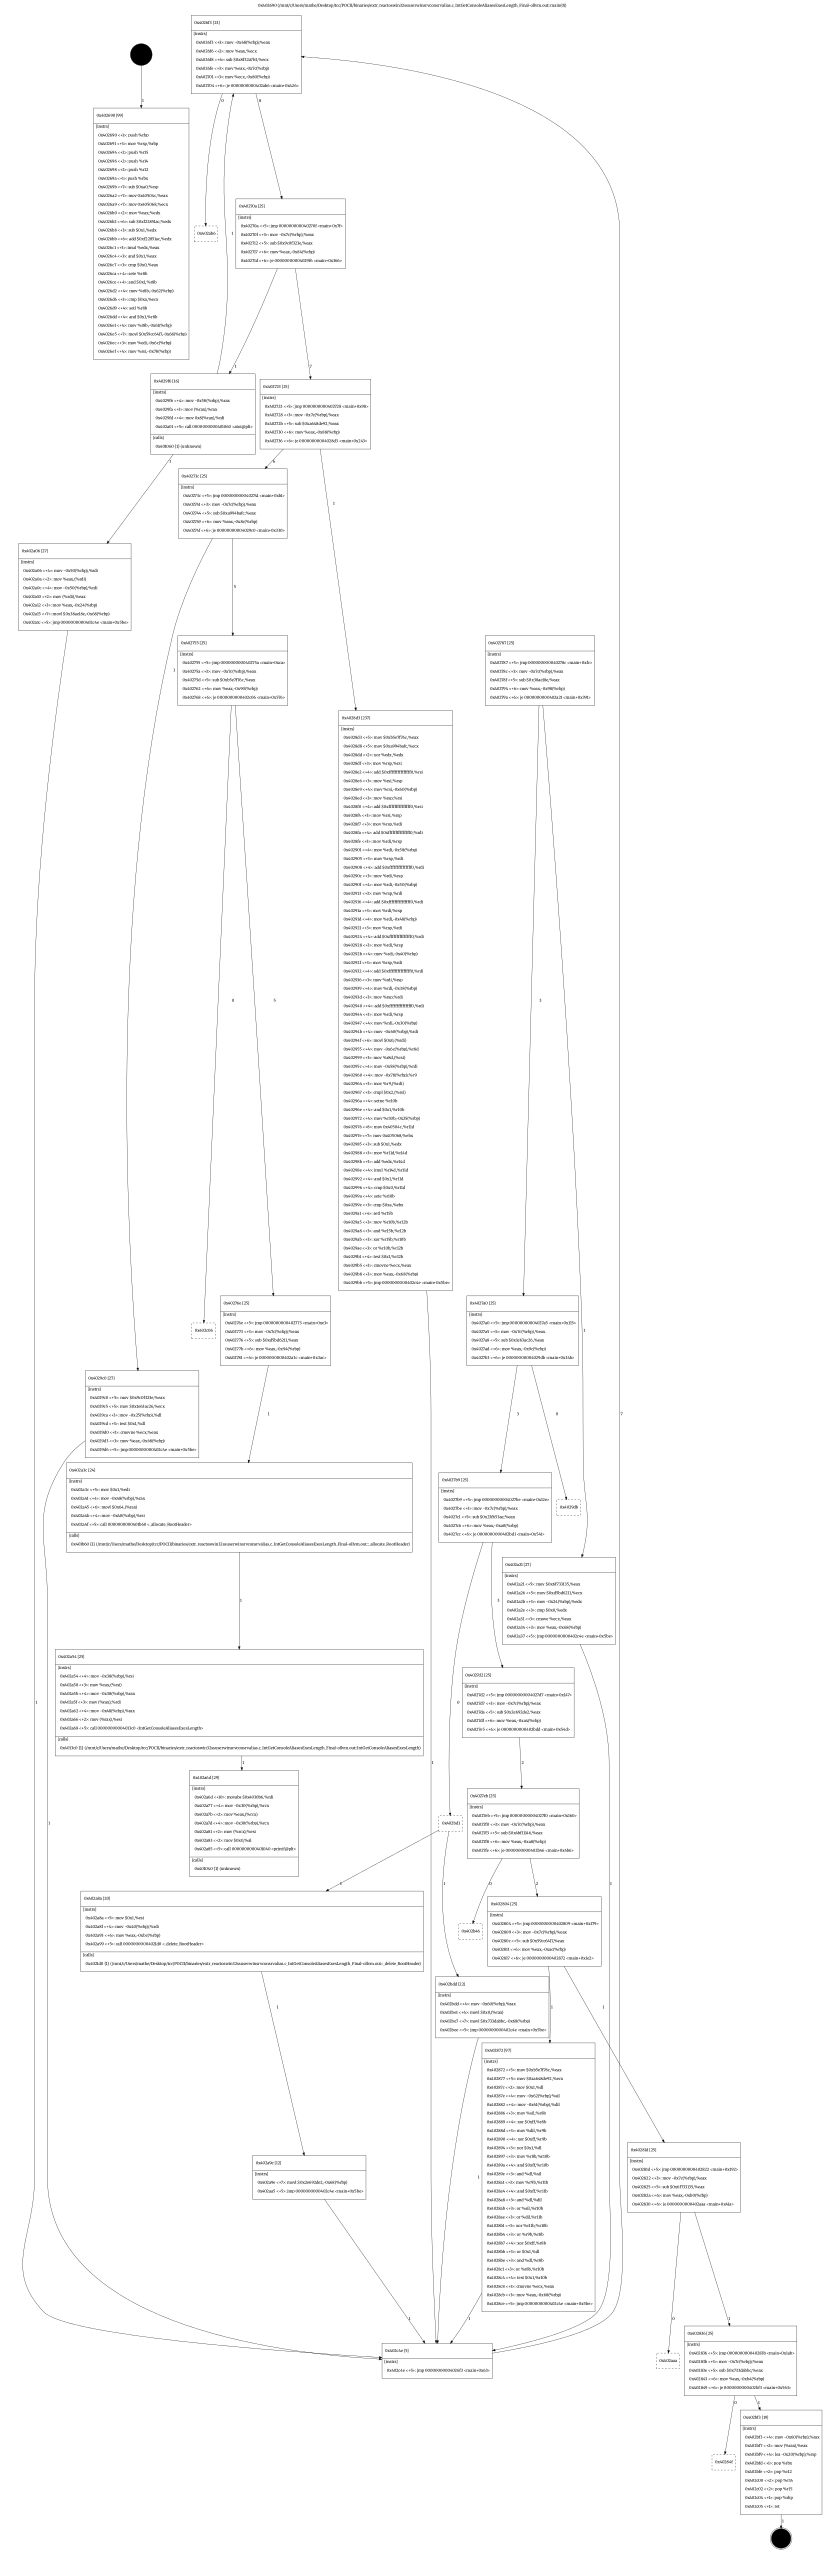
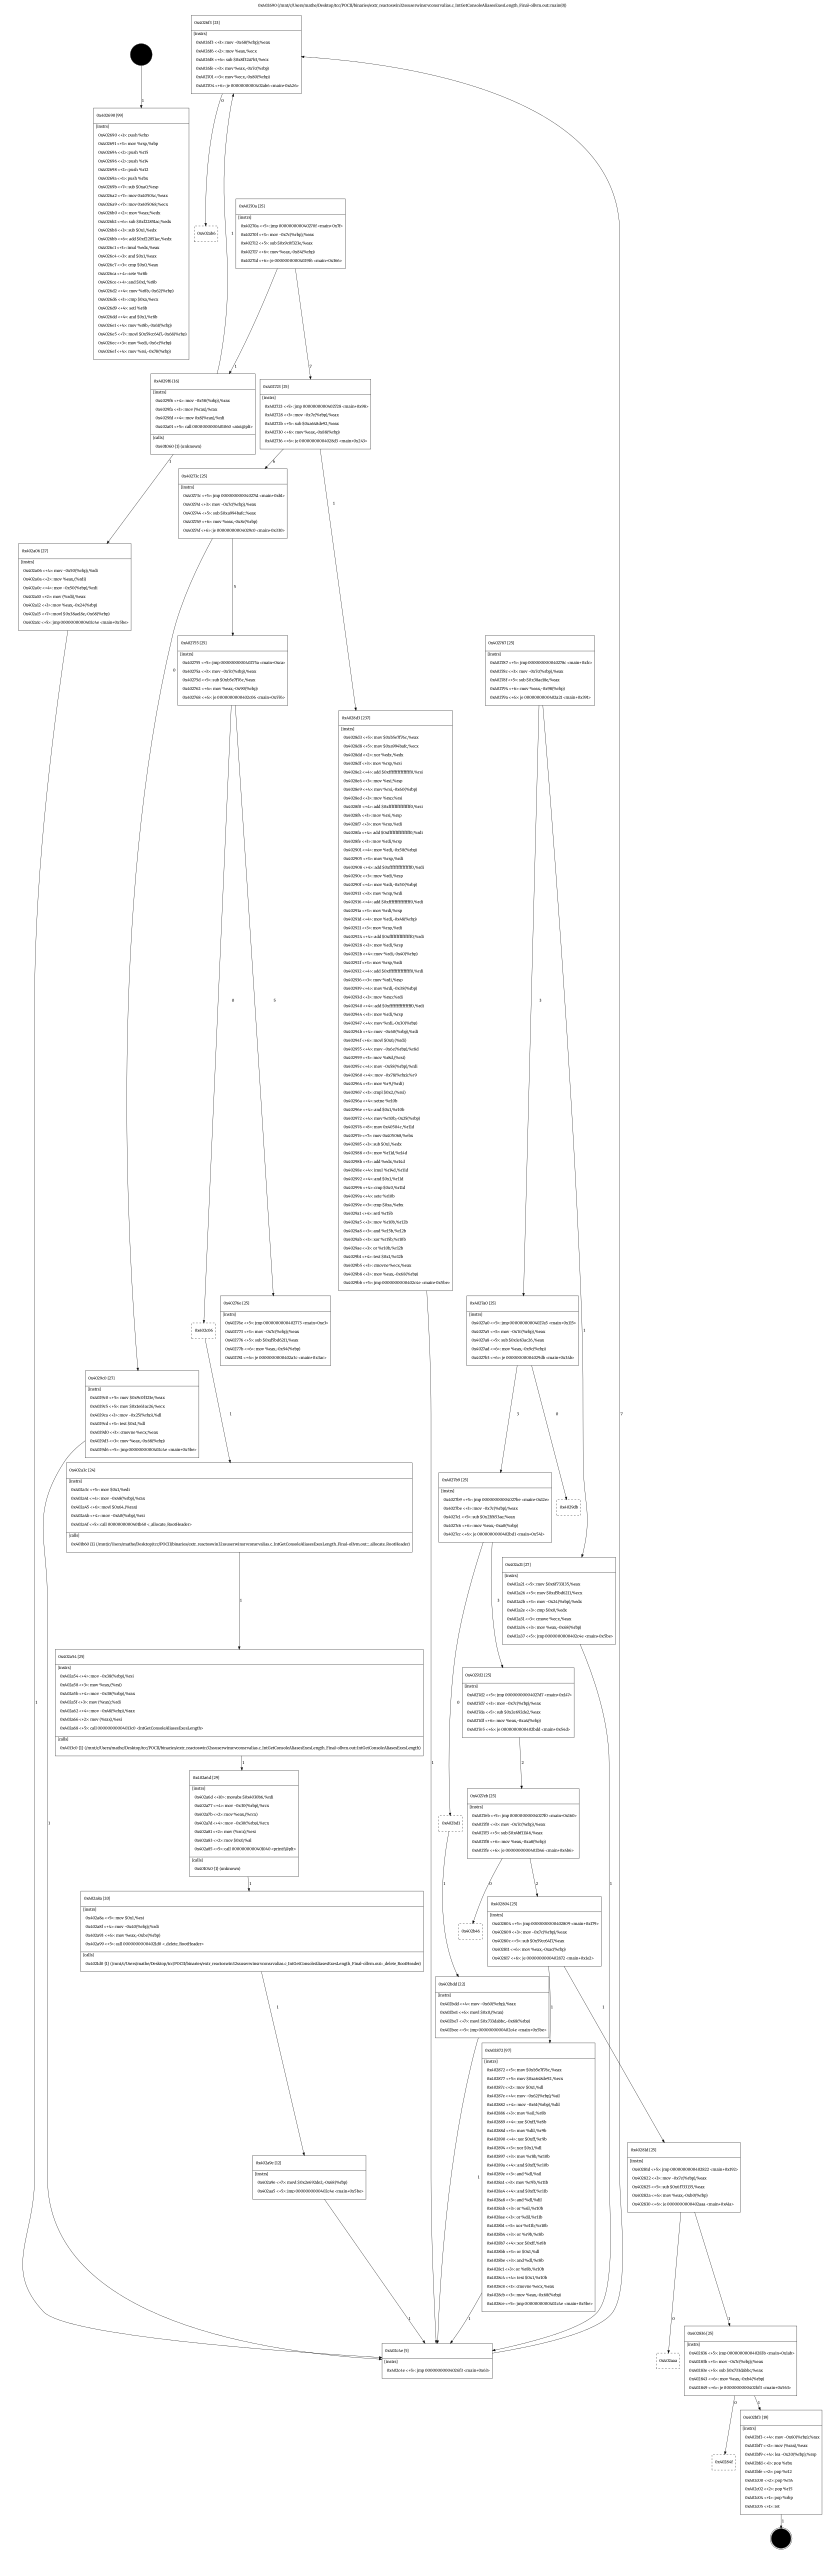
edge "0x4026f3 [23]" -> "0x40270a [25]": removed, label "8"
edge "0x40273c [25]" -> "0x4029c0 [27]": label " 1" -> " 0"
edge "0x40276e [25]" -> "0x402a3c [24]": now "0x402c06" -> "0x402a3c [24]"
edge "0x402bd1" -> "0x402a8a [20]": now "0x402a6d [29]" -> "0x402a8a [20]"
